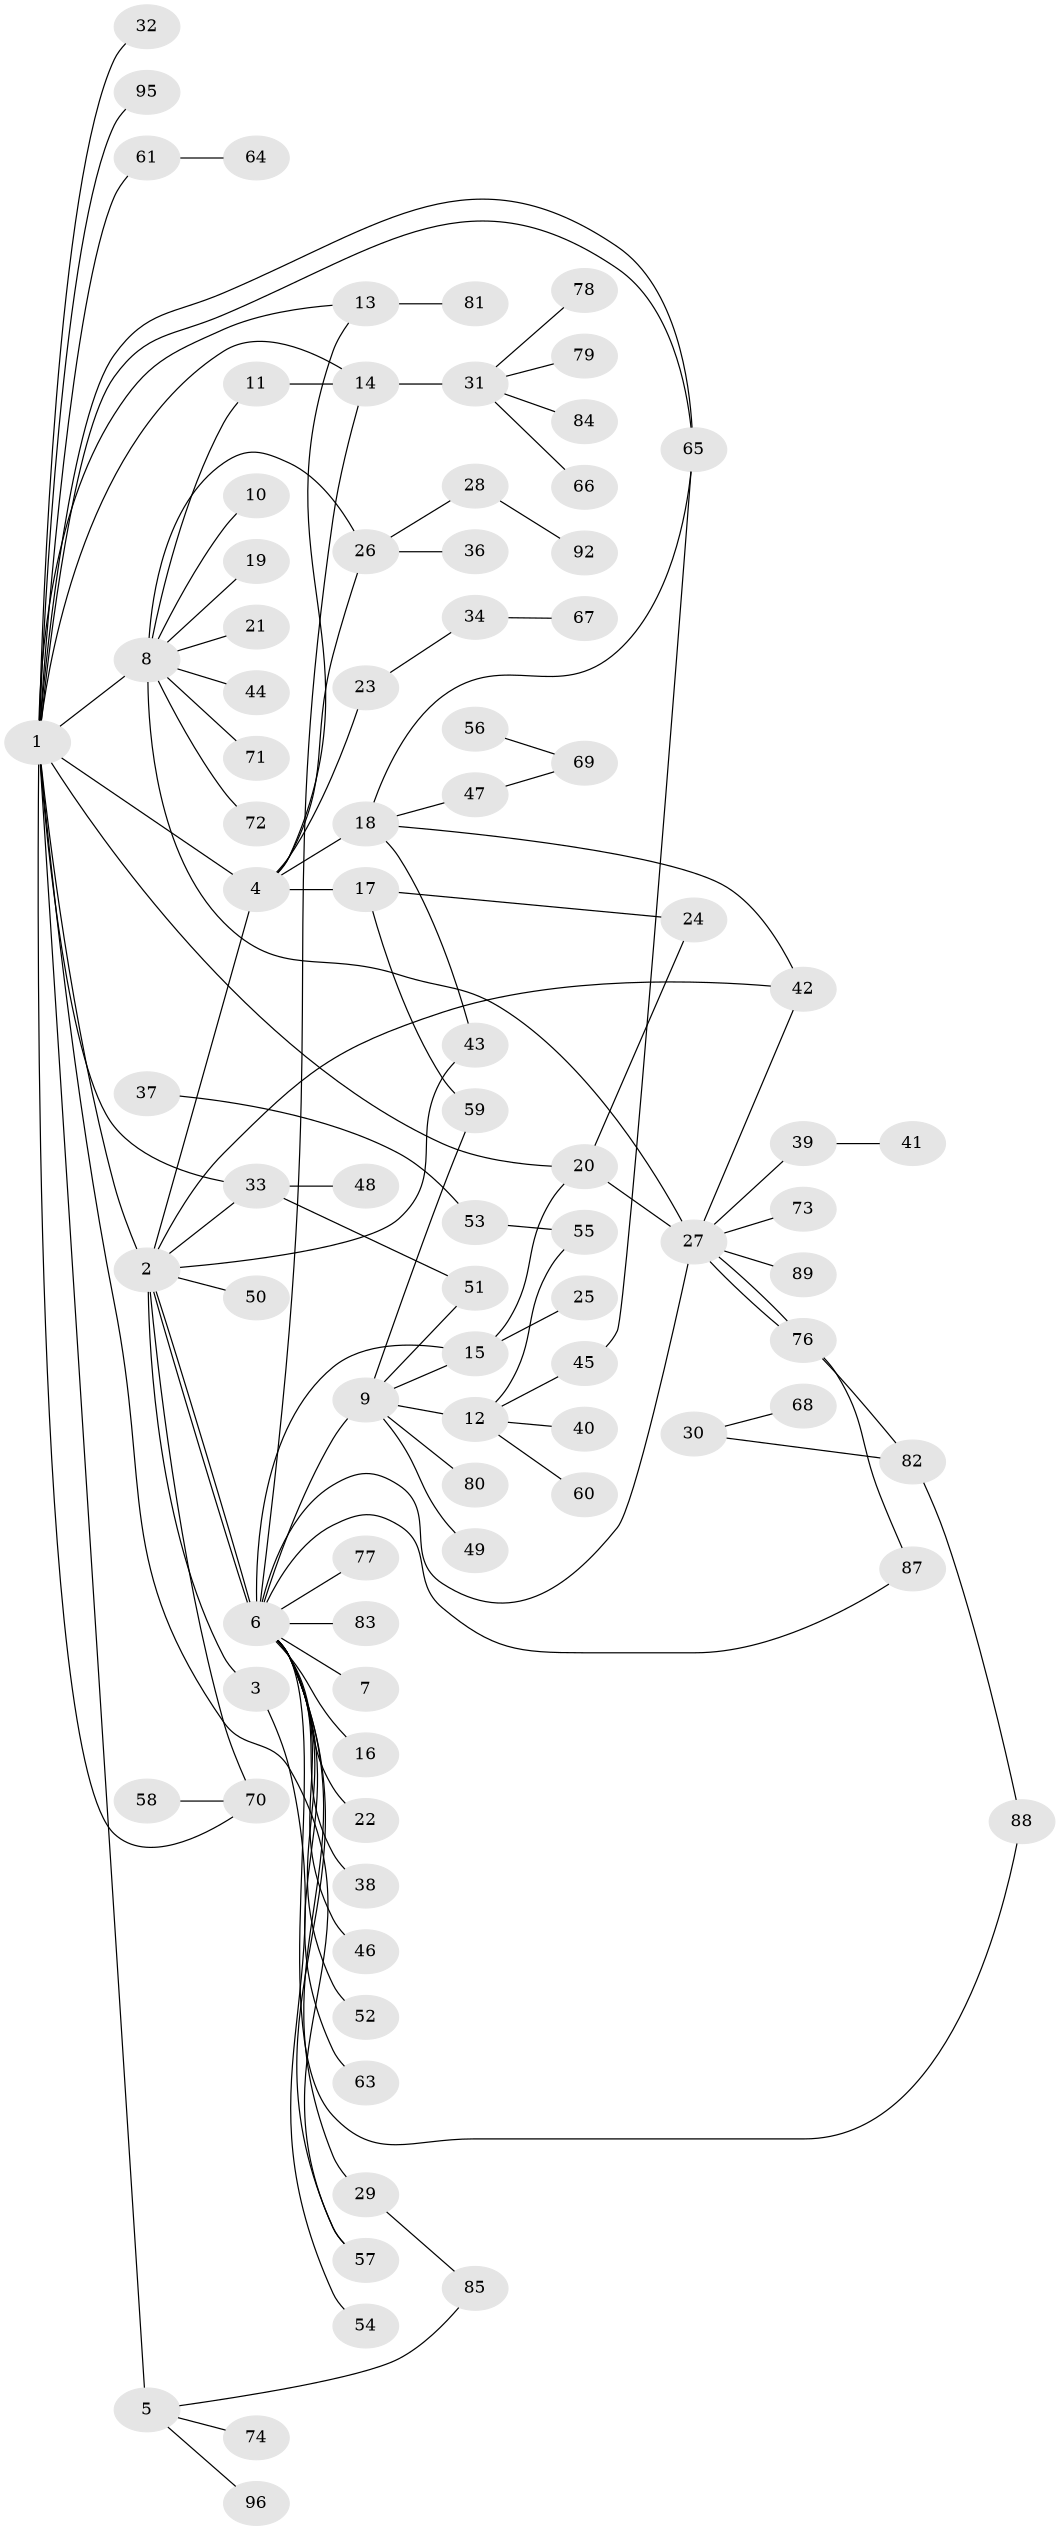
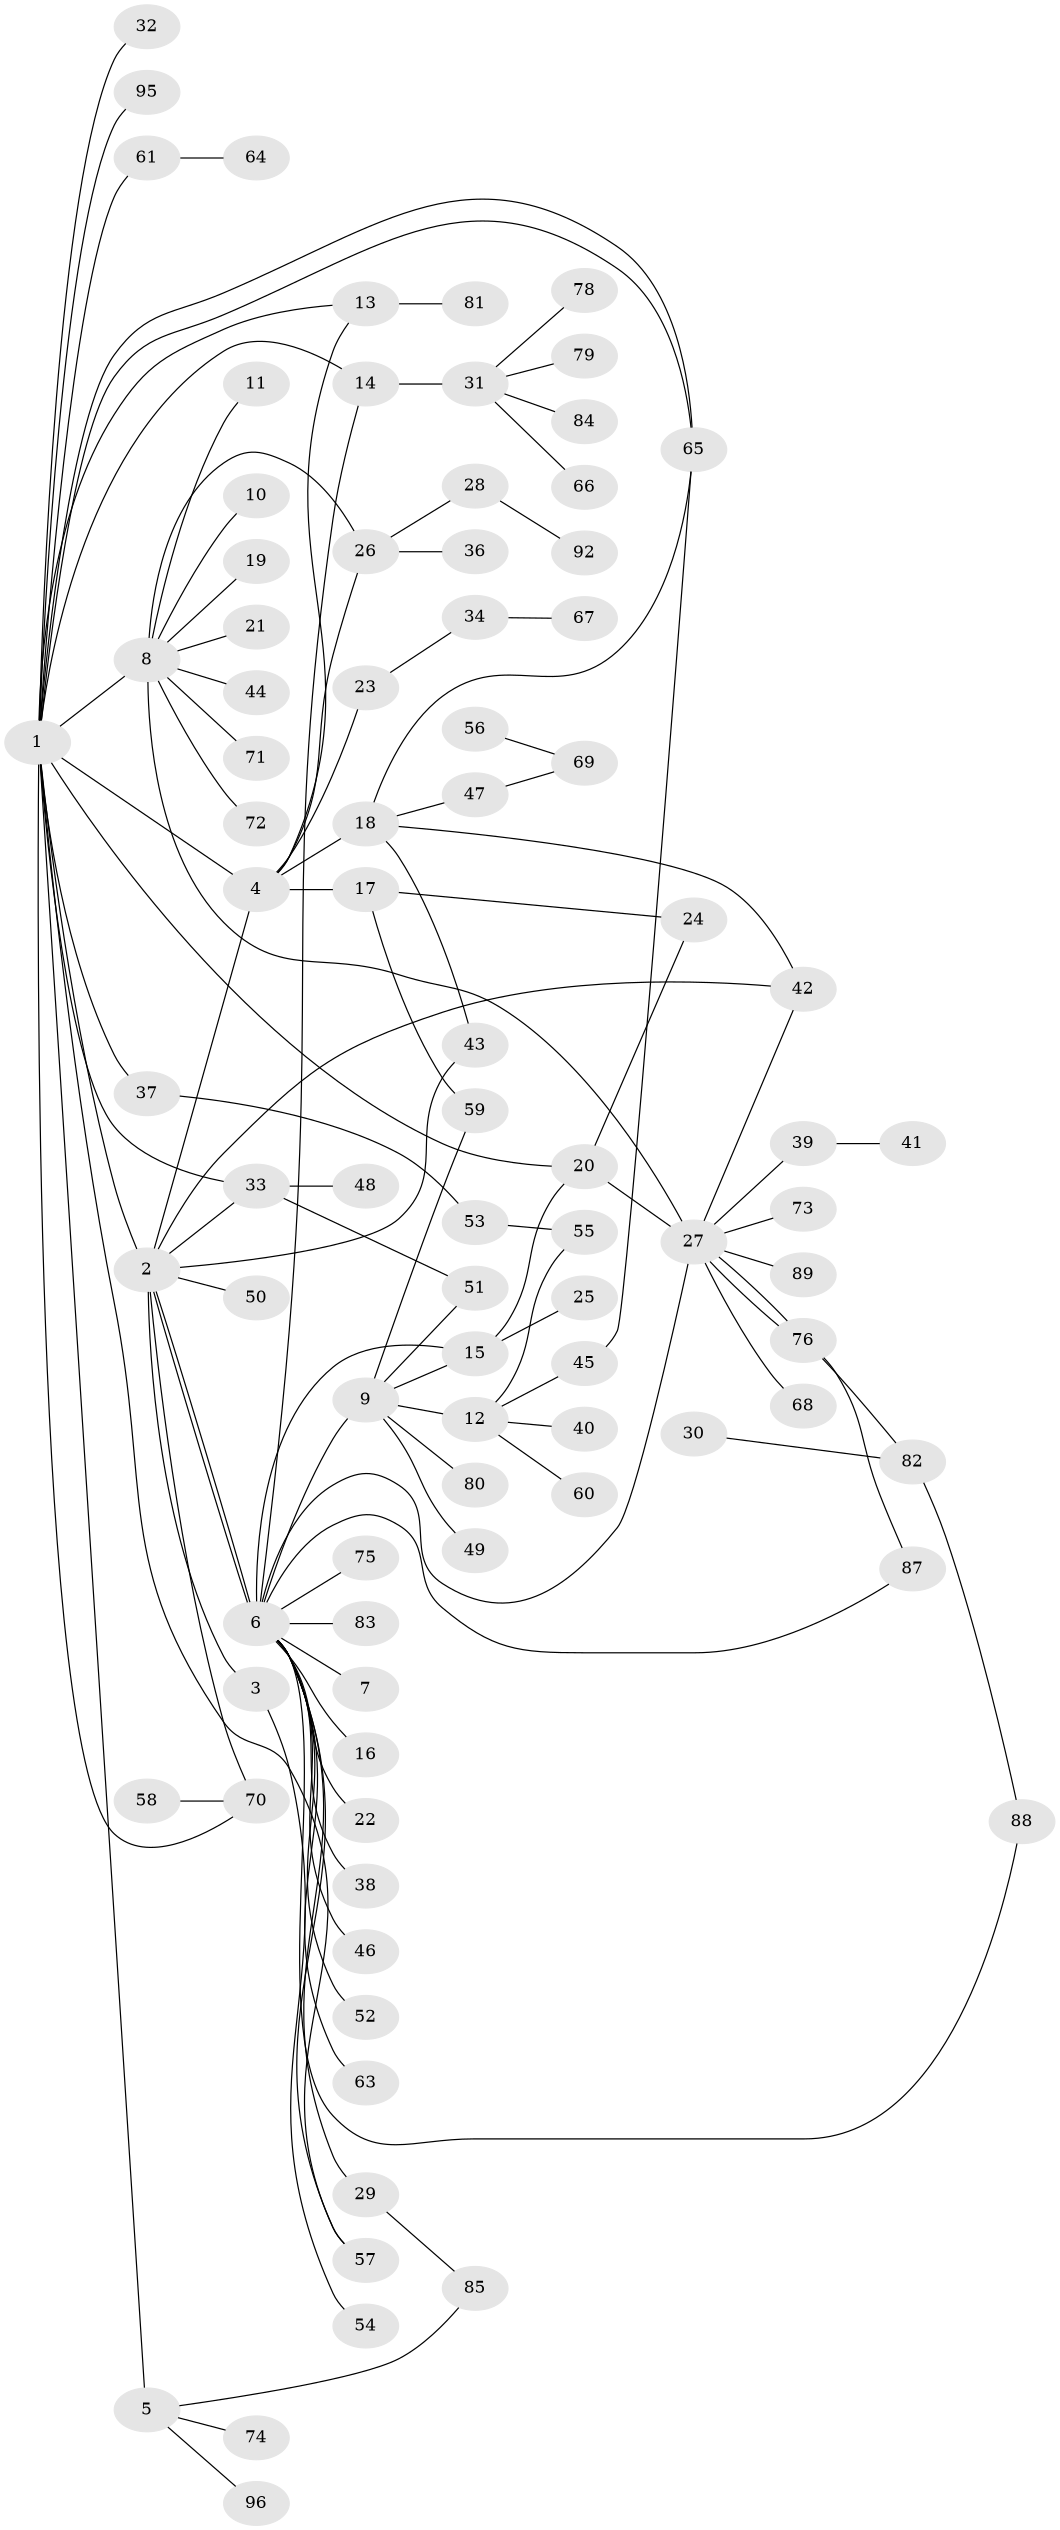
edge "11" -- "14": removed
edge "1" -- "37": added
edge "68" -- "30": now "68" -- "27"
node "77": label "77" -> "75"
